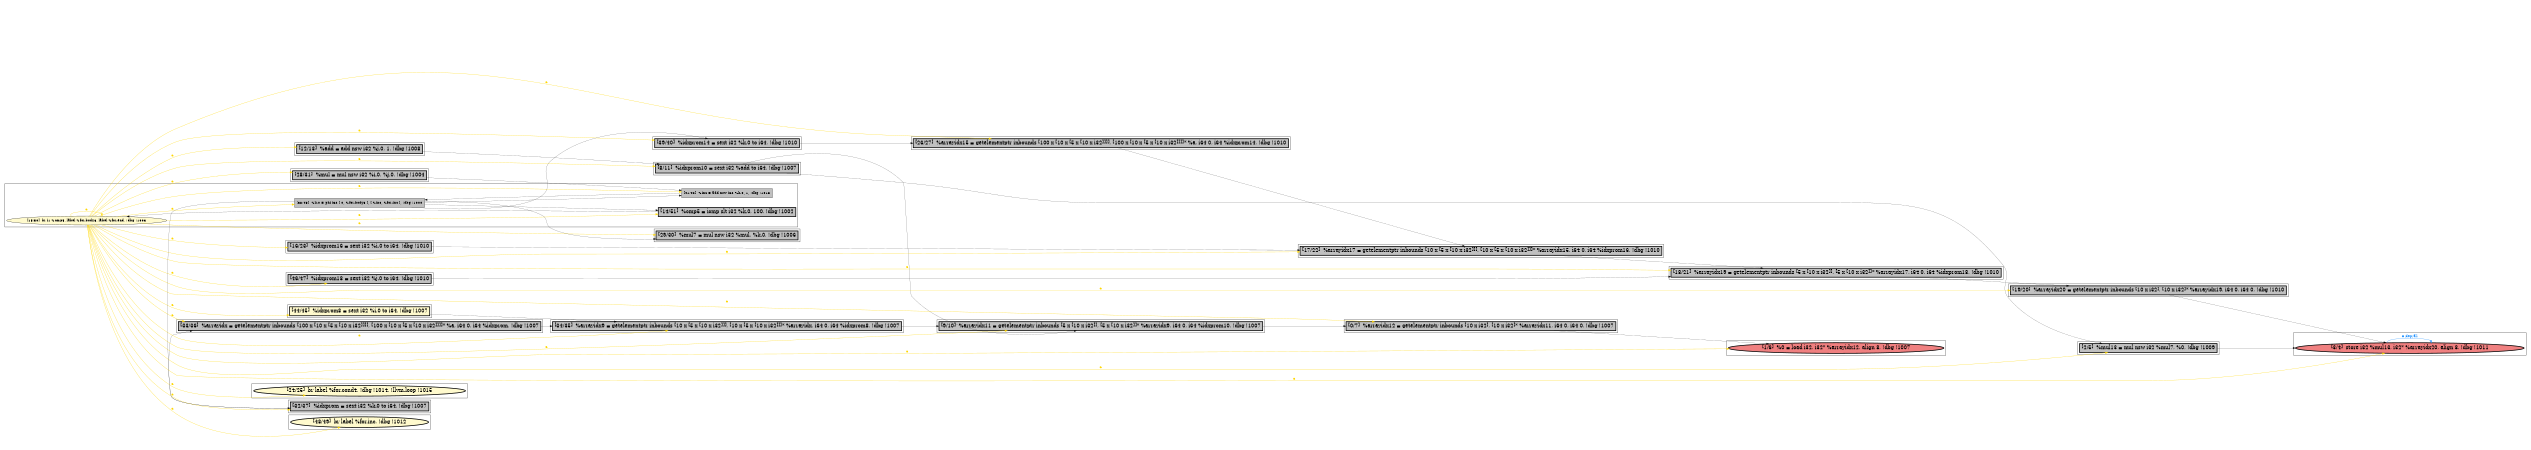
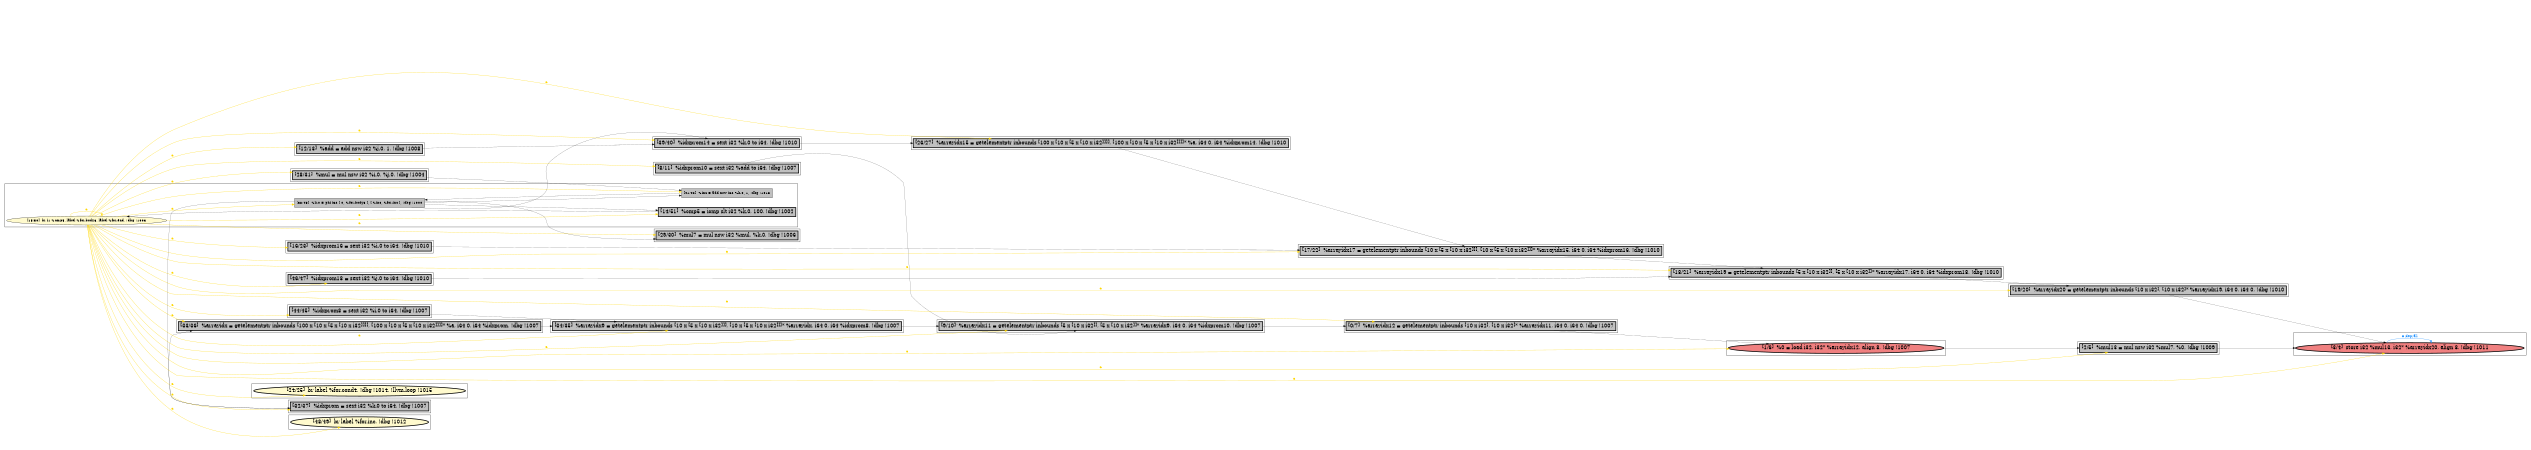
edge "[12/13]  %add = add nsw i32 %j.0, 1, !dbg !1008" -> "[8/11]  %idxprom10 = sext i32 %add to i64, !dbg !1007": now "[12/13]  %add = add nsw i32 %j.0, 1, !dbg !1008" -> "[39/40]  %idxprom14 = sext i32 %k.0 to i64, !dbg !1010"
edge "[8/11]  %idxprom10 = sext i32 %add to i64, !dbg !1007" -> "[2/5]  %mul13 = mul nsw i32 %mul7, %0, !dbg !1009": now "[1/6]  %0 = load i32, i32* %arrayidx12, align 8, !dbg !1007" -> "[2/5]  %mul13 = mul nsw i32 %mul7, %0, !dbg !1009"
node "[44/45]  %idxprom8 = sext i32 %i.0 to i64, !dbg !1007": fillcolor lemonchiffon -> grey
